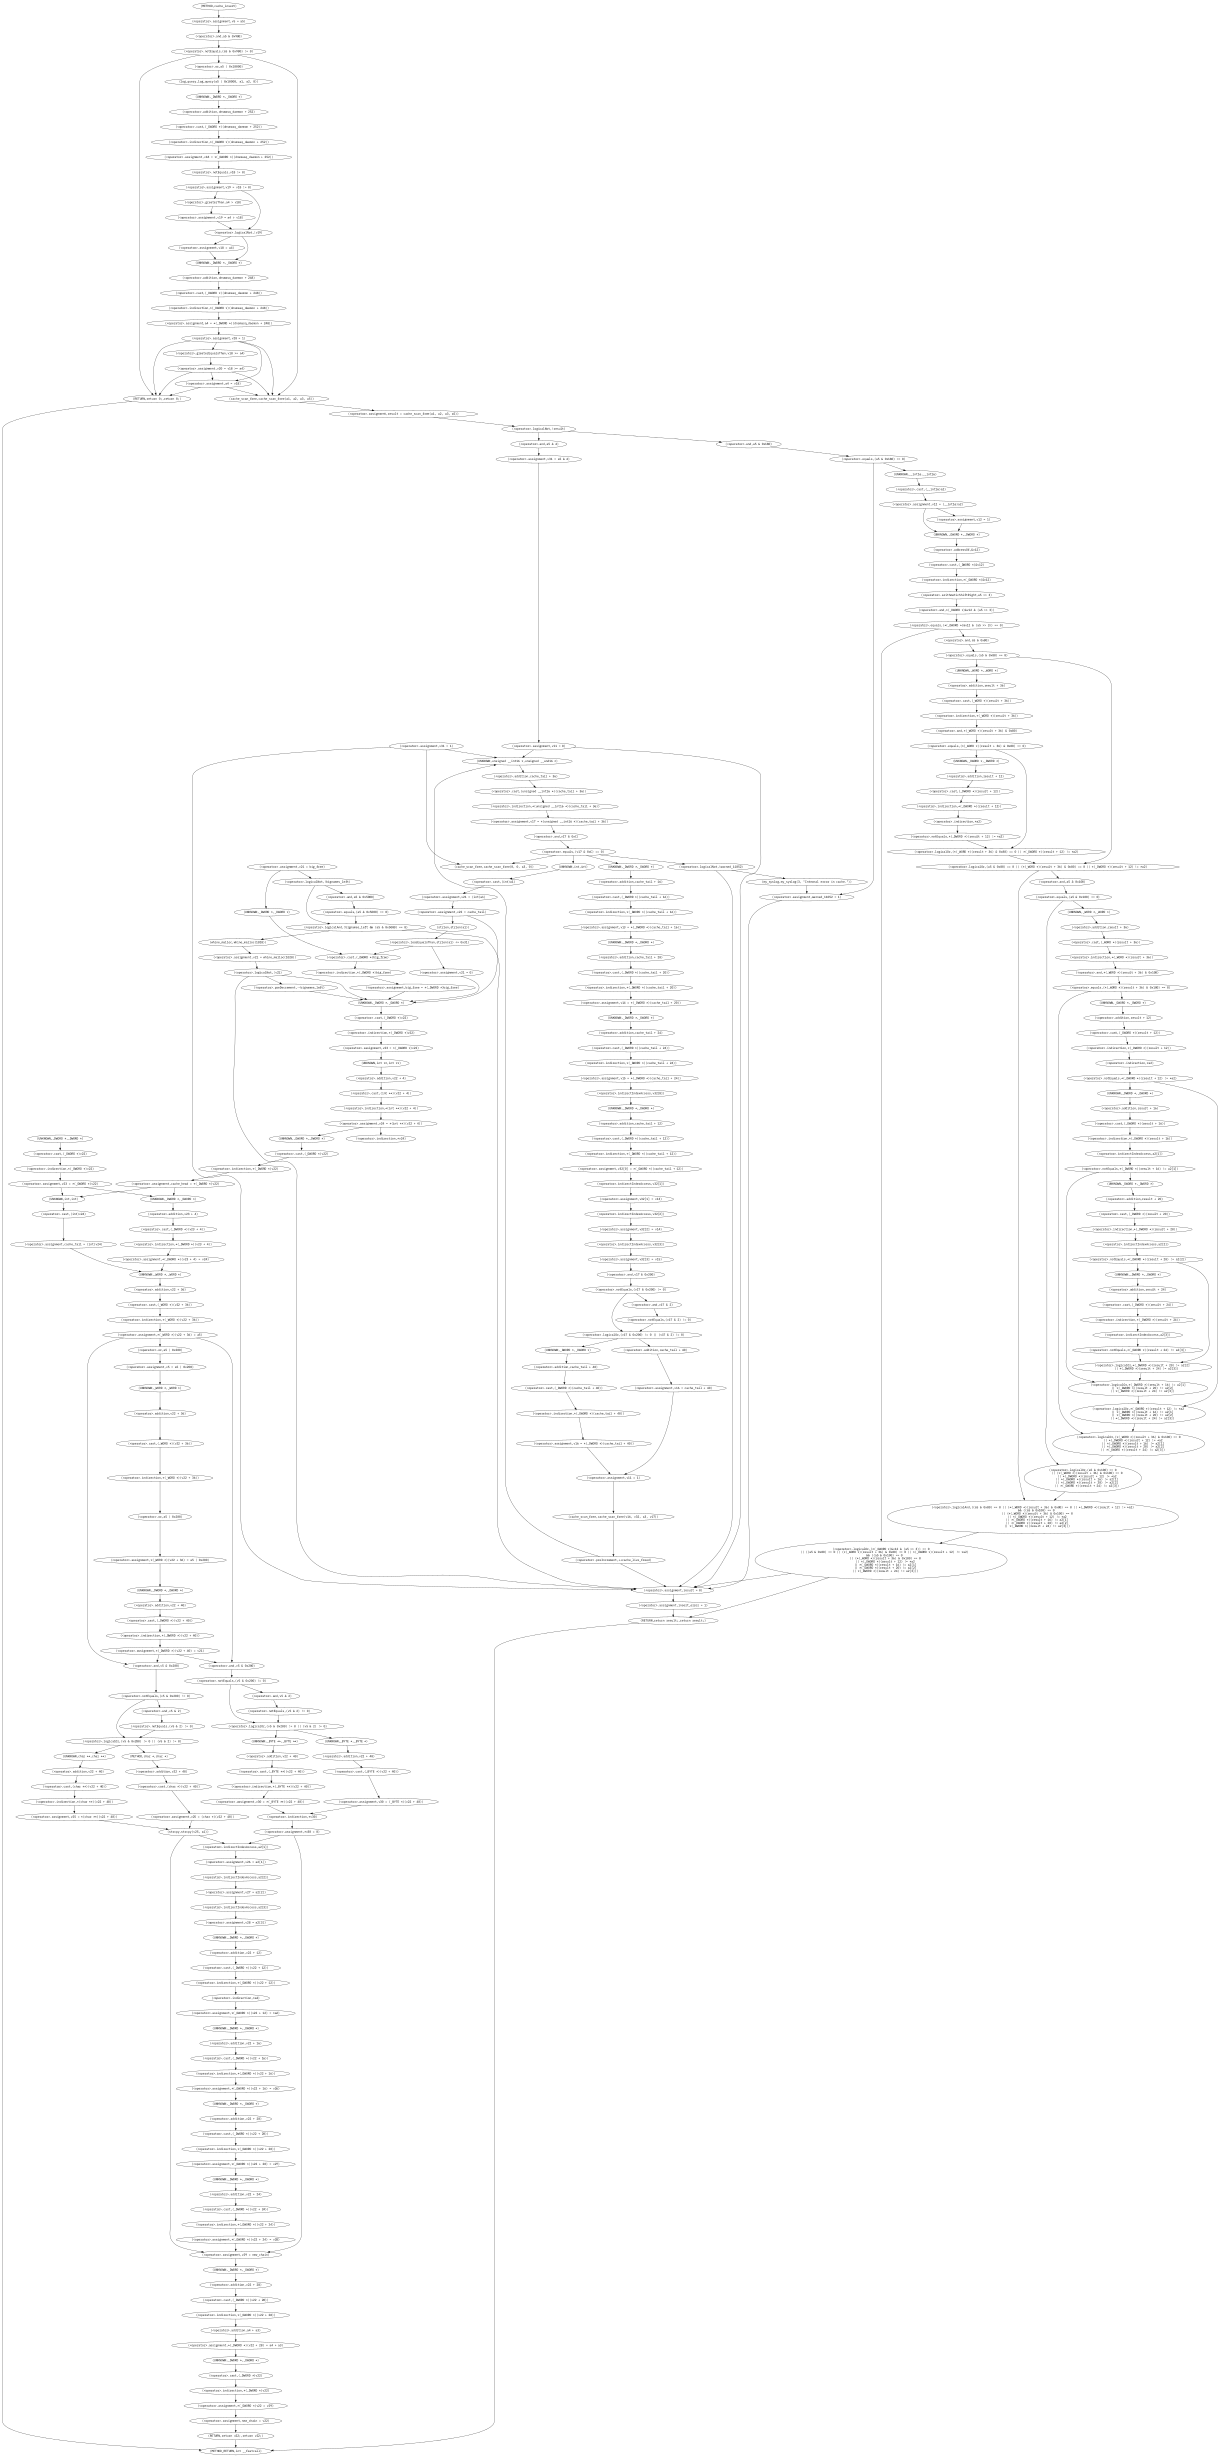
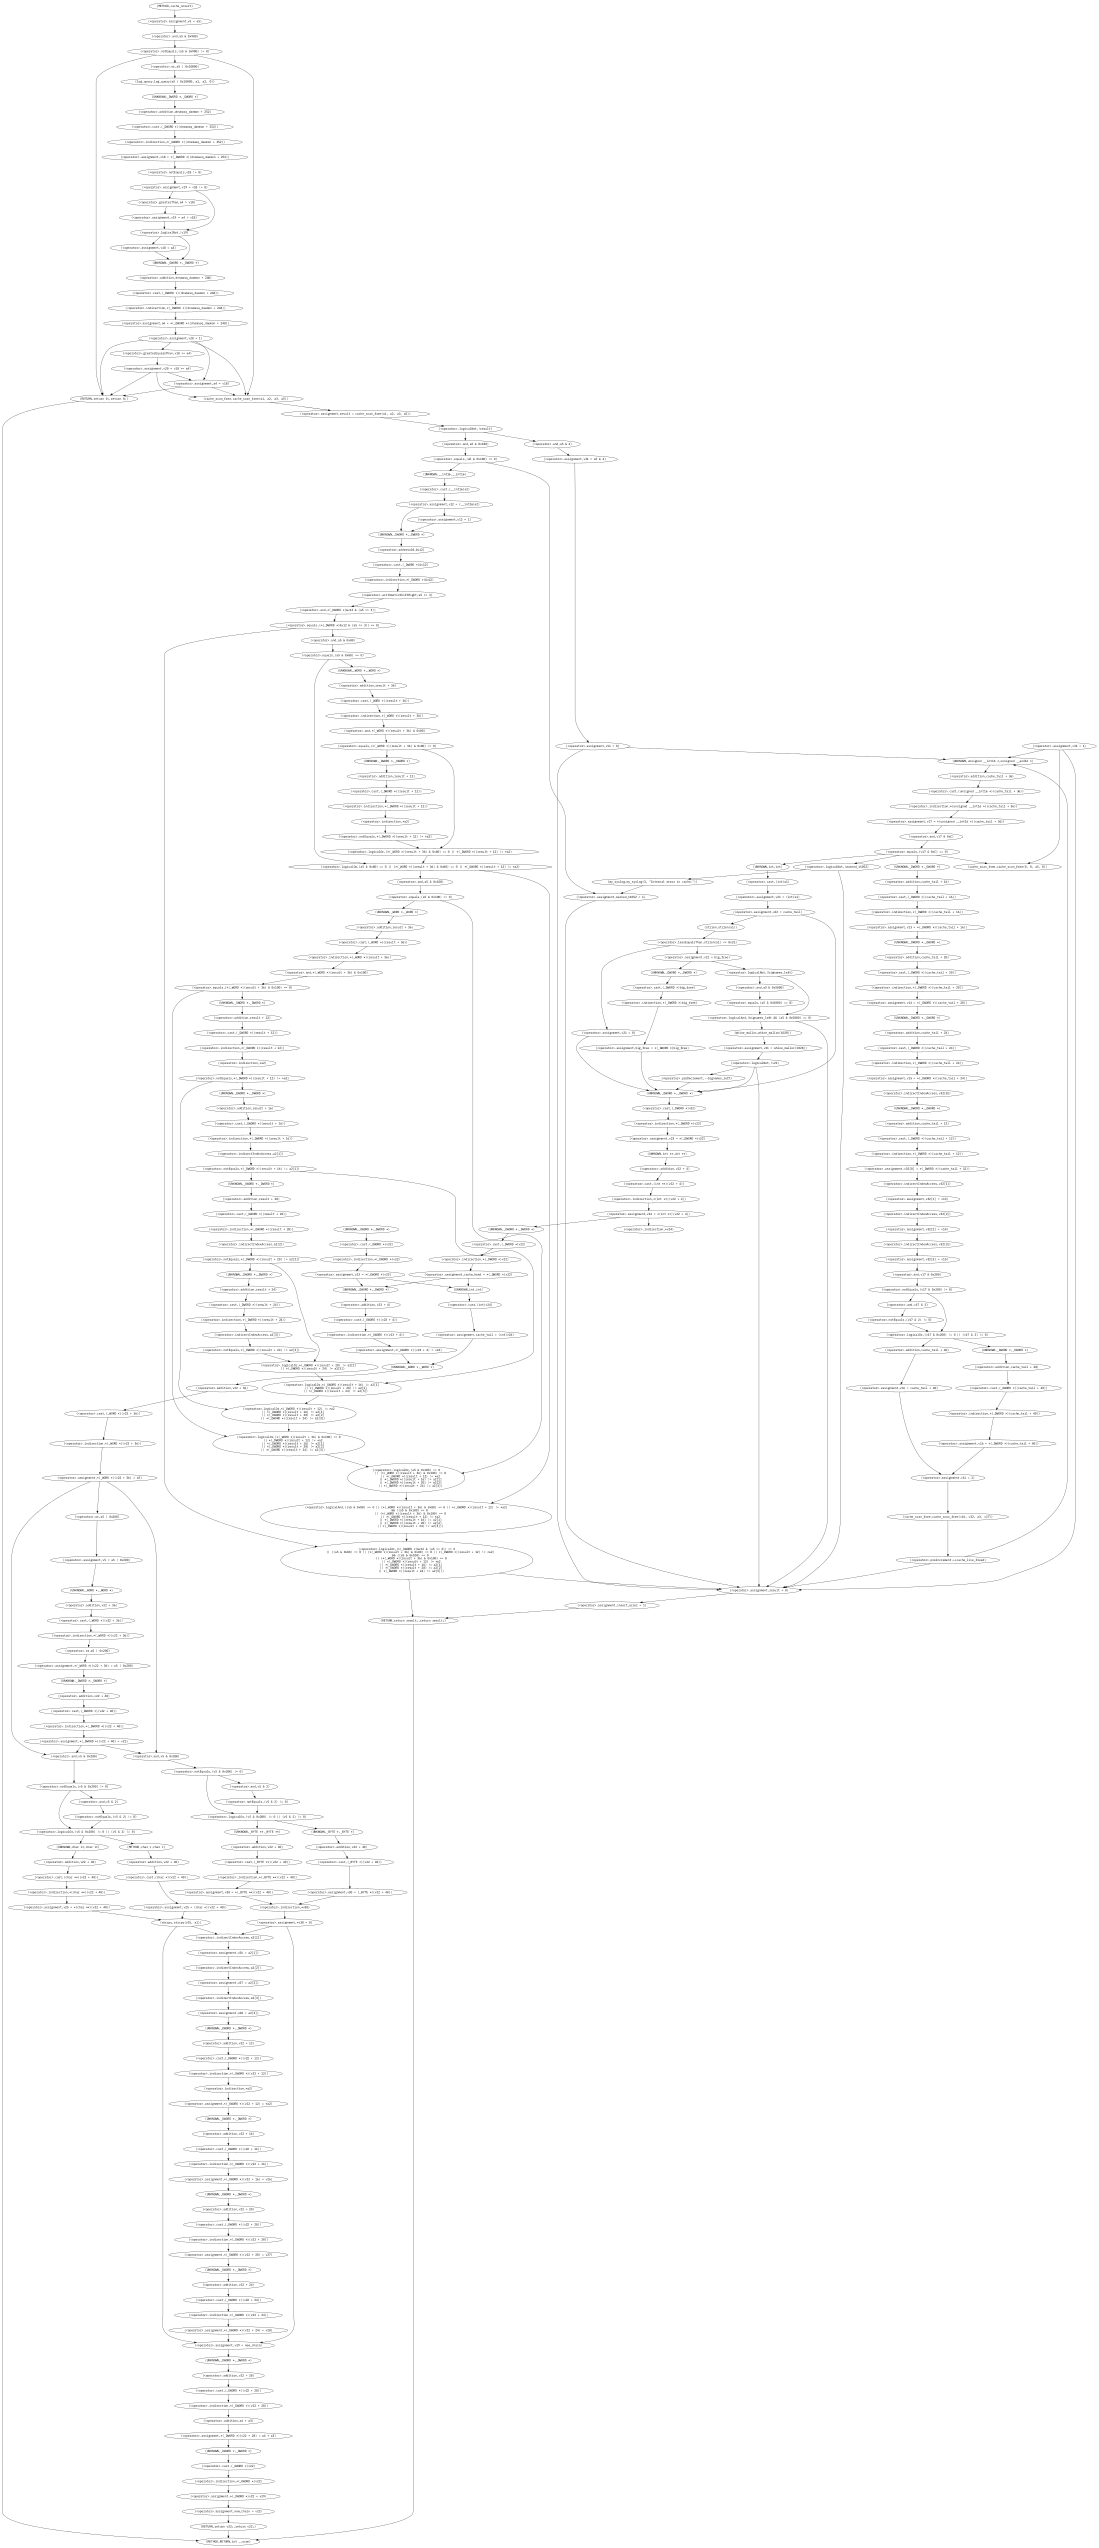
edge "(<operator>.lessEqualsThan,strlen(a1) <= 0x31)" -> "(<operator>.cast,(_DWORD *)big_free)": now "(<operator>.lessEqualsThan,strlen(a1) <= 0x31)" -> "(<operator>.assignment,v21 = big_free)"
node "(METHOD_RETURN,int __fastcall)": label "(METHOD_RETURN,int __fastcall)" -> "(METHOD_RETURN,int __scan)"
